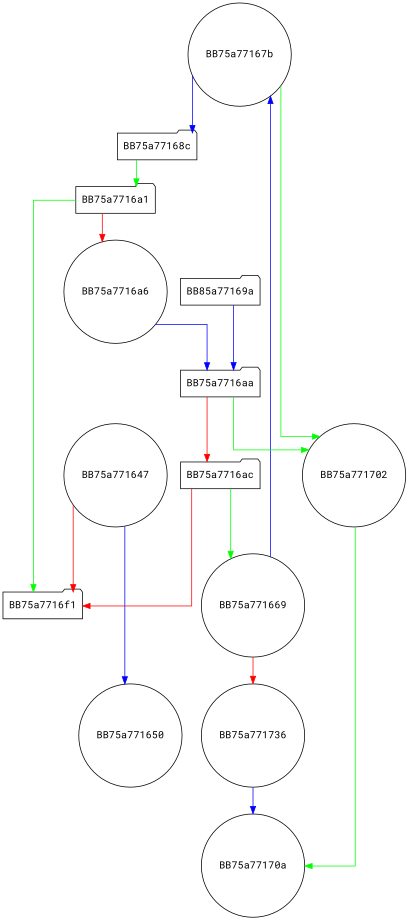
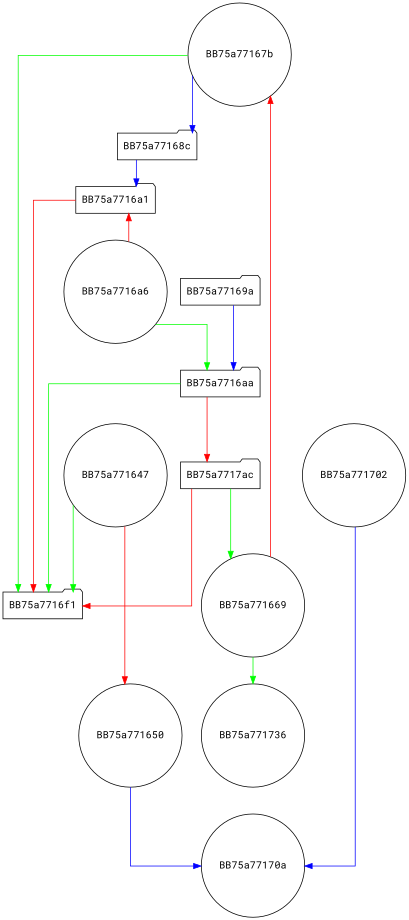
edge "BB75a77168c" -> "BB75a7716a1": color green -> blue
edge "BB75a7716a1" -> "BB75a7716a6": reversed
edge "BB75a77167b" -> "BB75a771702": now "BB75a77167b" -> "BB75a7716f1"
node "BB85a77169a": label "BB85a77169a" -> "BB75a77169a"
edge "BB75a7716a6" -> "BB75a7716aa": color blue -> green
edge "BB75a771669" -> "BB75a77167b": color blue -> red
edge "BB75a7716a1" -> "BB75a7716f1": color green -> red
edge "BB75a7716aa" -> "BB75a771702": now "BB75a7716aa" -> "BB75a7716f1"
node "BB75a7716ac": label "BB75a7716ac" -> "BB75a7717ac"
edge "BB75a771647" -> "BB75a7716f1": color red -> green
edge "BB75a771647" -> "BB75a771650": color blue -> red
edge "BB75a771669" -> "BB75a771736": color red -> green
edge "BB75a771702" -> "BB75a77170a": color green -> blue
edge "BB75a771736" -> "BB75a77170a": now "BB75a771650" -> "BB75a77170a"
